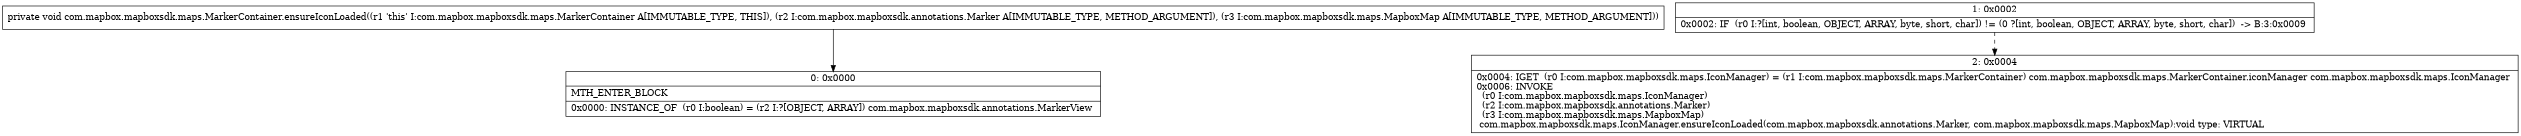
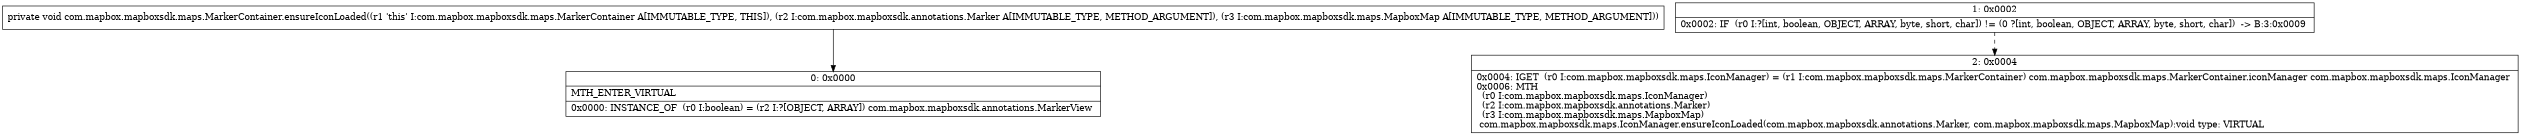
node "2: 0x0004": text "0x0006: INVOKE" -> "0x0006: MTH"
node "0: 0x0000": text "MTH_ENTER_BLOCK" -> "MTH_ENTER_VIRTUAL"
